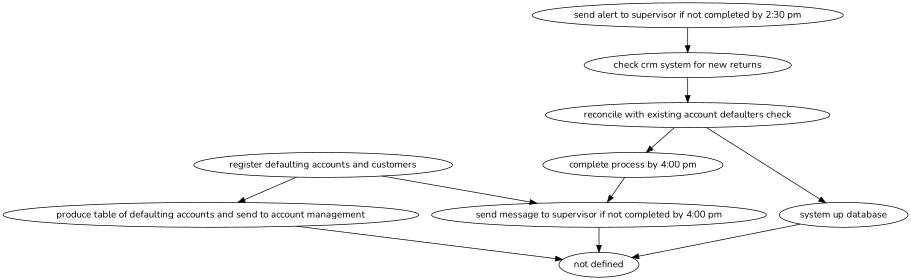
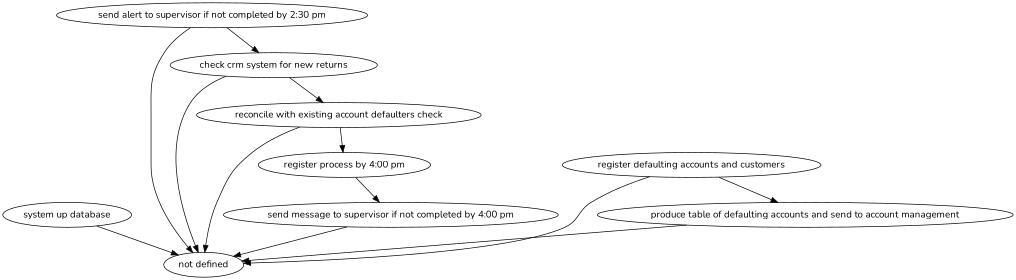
edge "send alert to supervisor if not completed by 2:30 pm" -> "not defined": added
edge "check crm system for new returns" -> "not defined": added
edge "reconcile with existing account defaulters check" -> "system up database": now "reconcile with existing account defaulters check" -> "not defined"
node "complete process by 4:00 pm": label "complete process by 4:00 pm" -> "register process by 4:00 pm"
edge "register defaulting accounts and customers" -> "send message to supervisor if not completed by 4:00 pm": now "register defaulting accounts and customers" -> "not defined"
